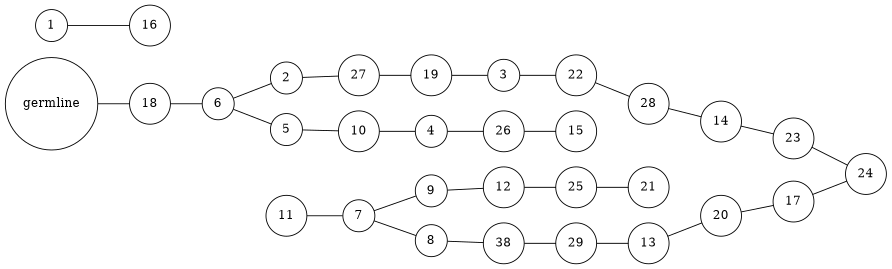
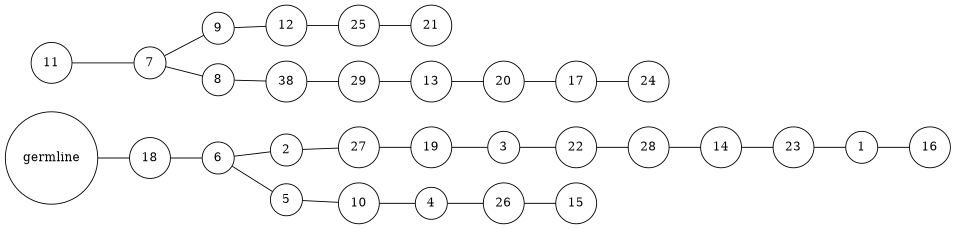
edge "23" -- "24": now "23" -- "1"
